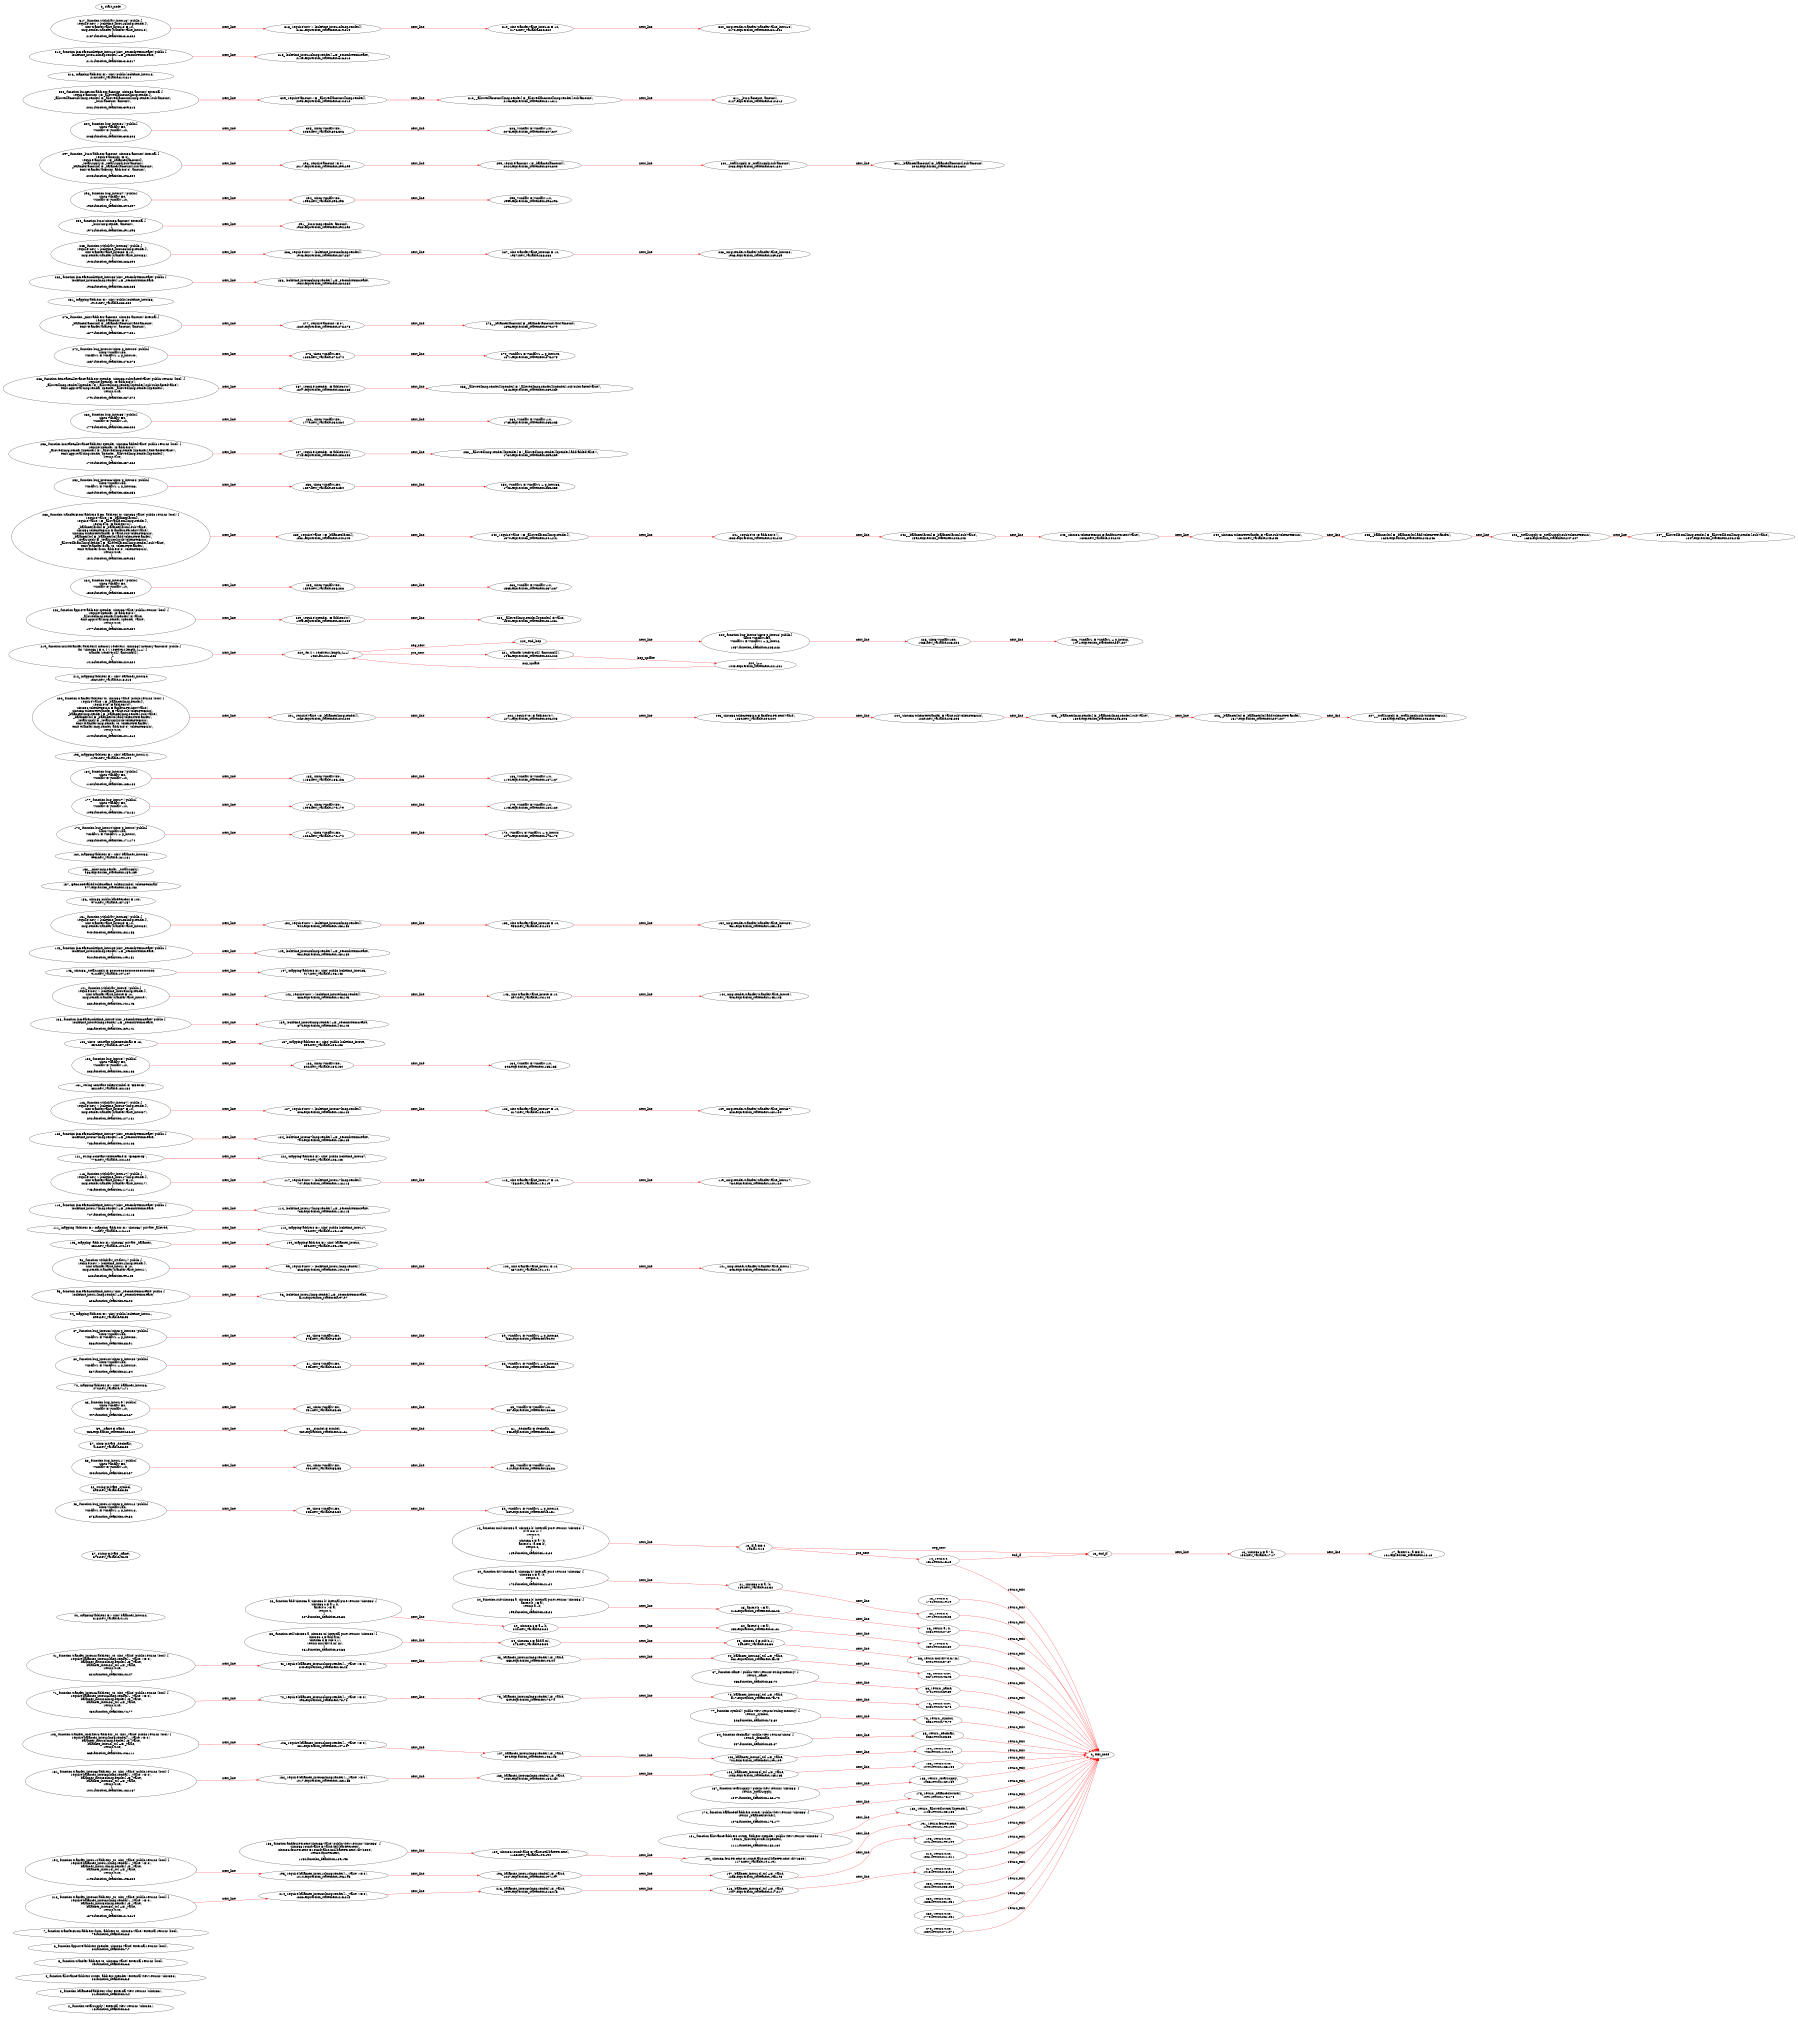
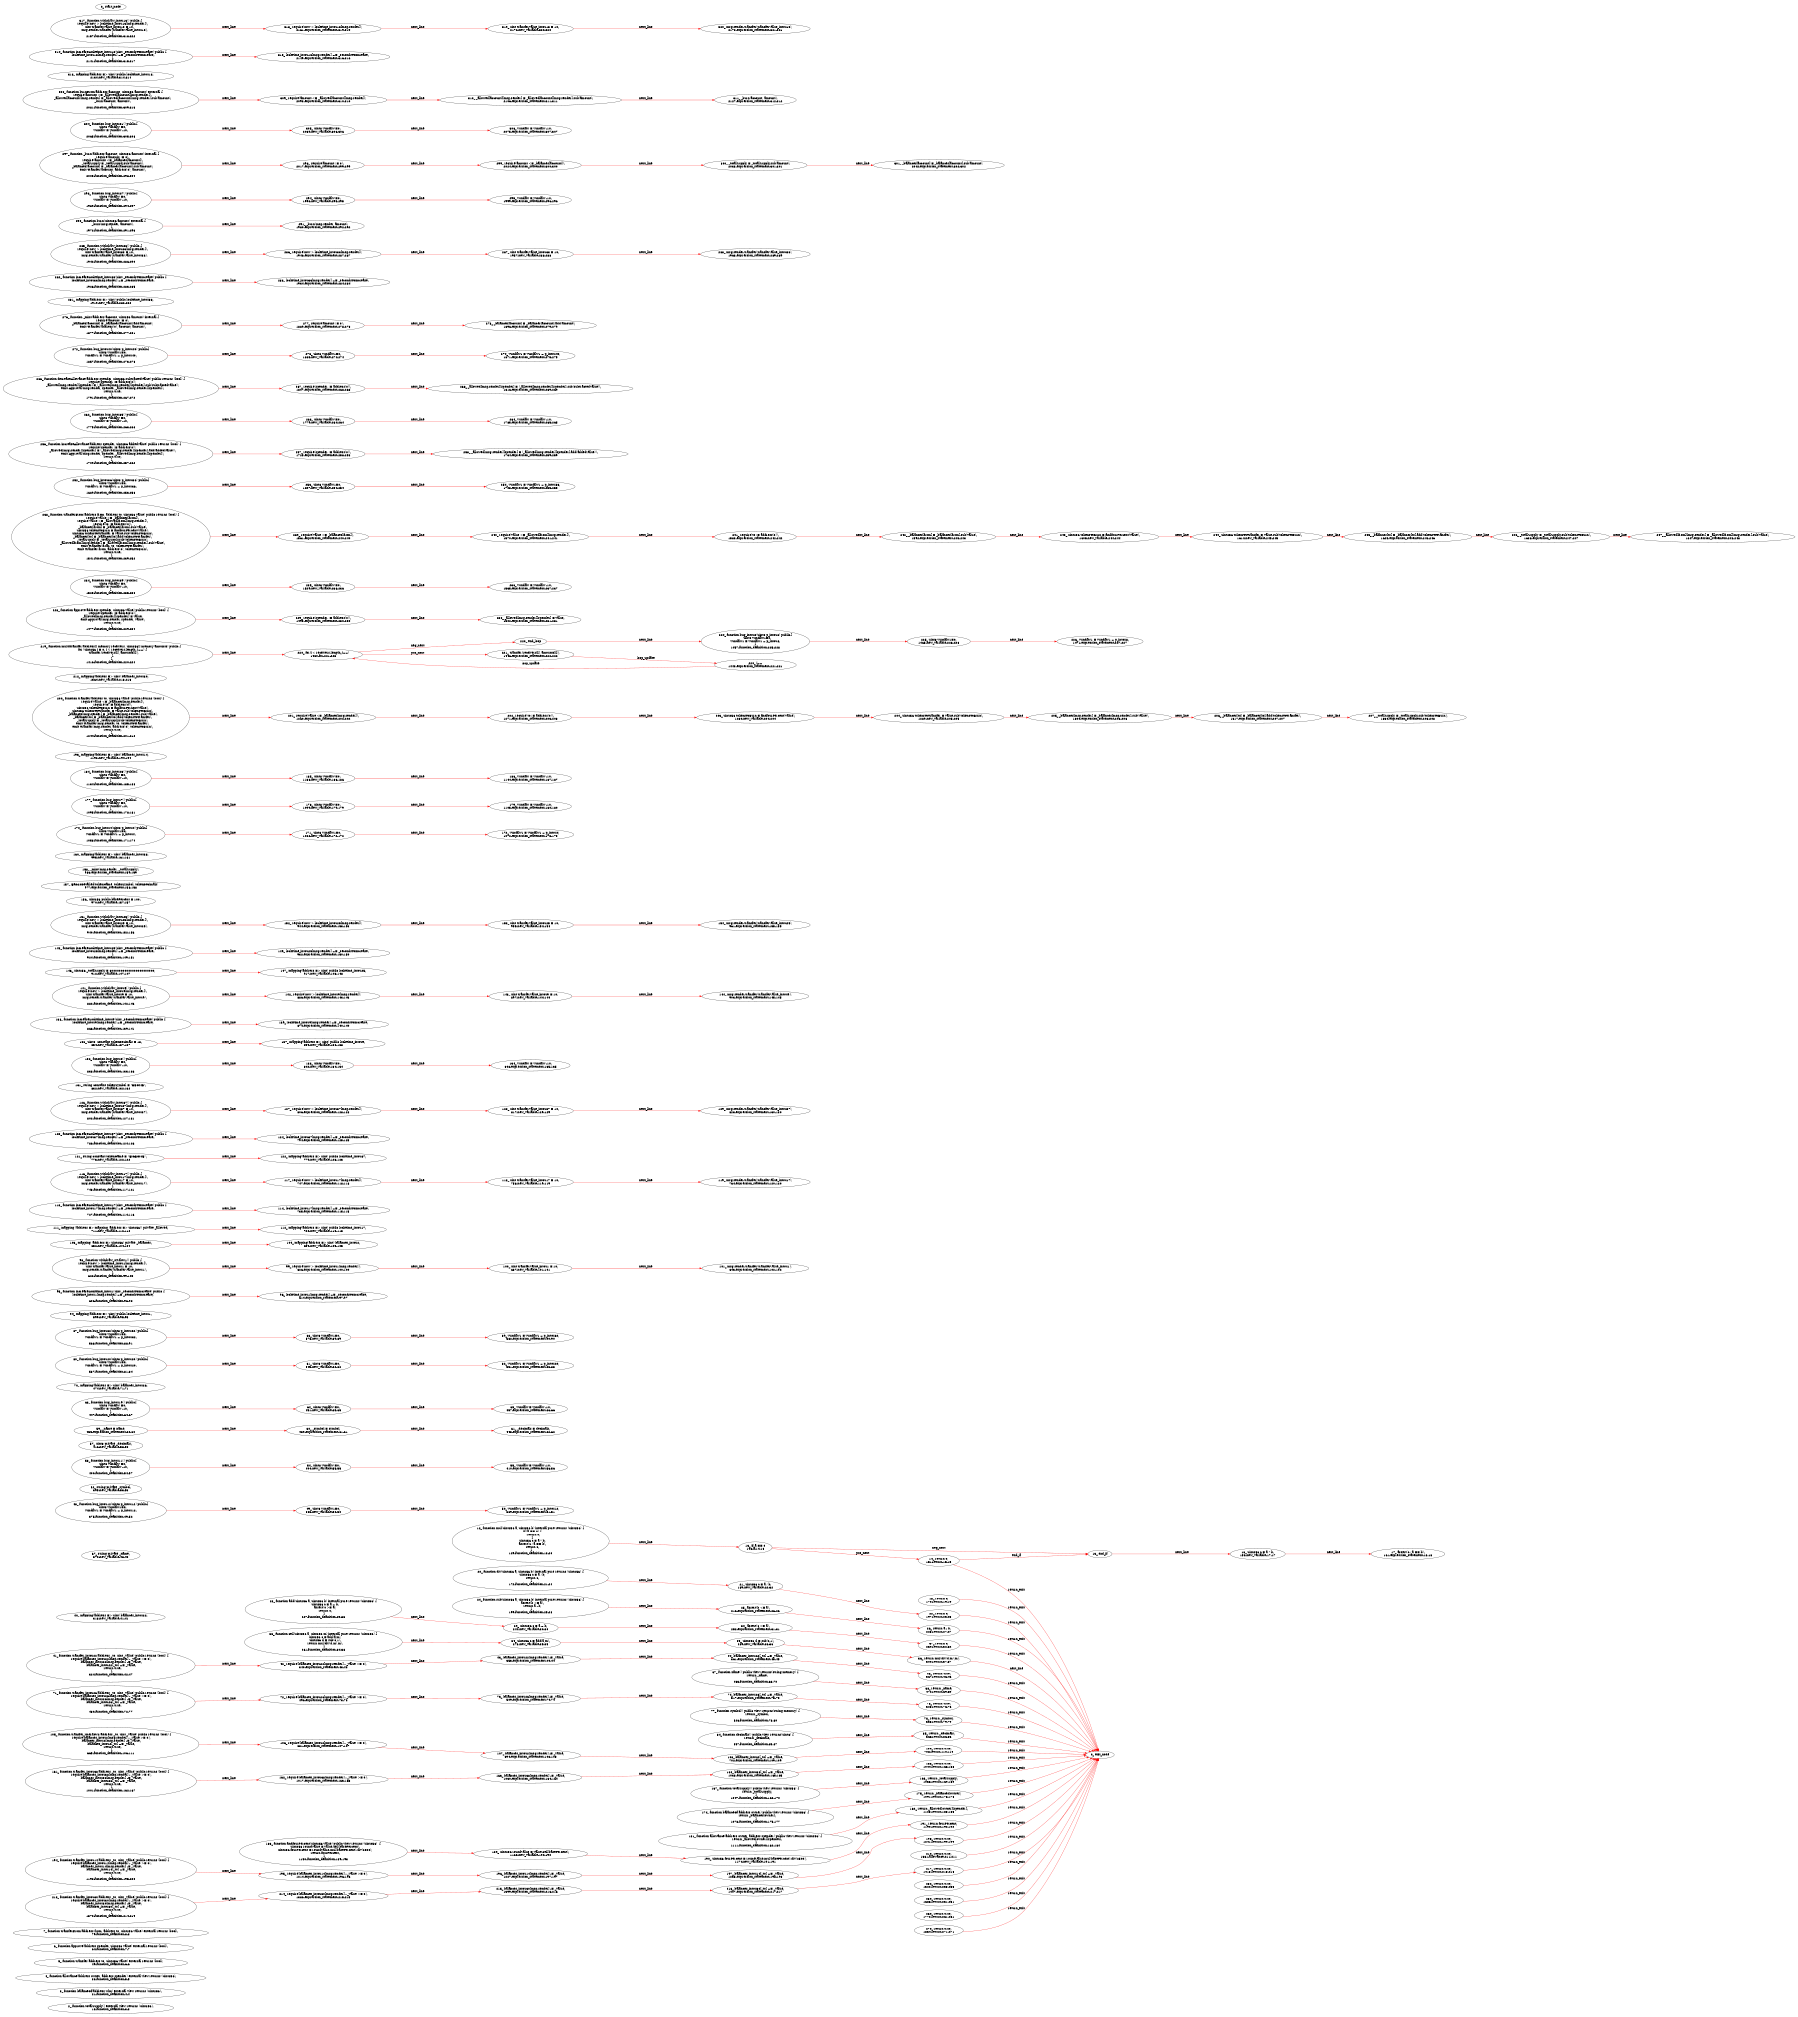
edge "36_ return mul(div(d,m),m); 300-return-37-37" -> "0_ exit_node": label "return_exit" -> "next_line"
node "210_ return true; 1361-return-211-211": label "210_ return true; 1361-return-211-211" -> "210_ return true; 1361-allowance-211-211"
